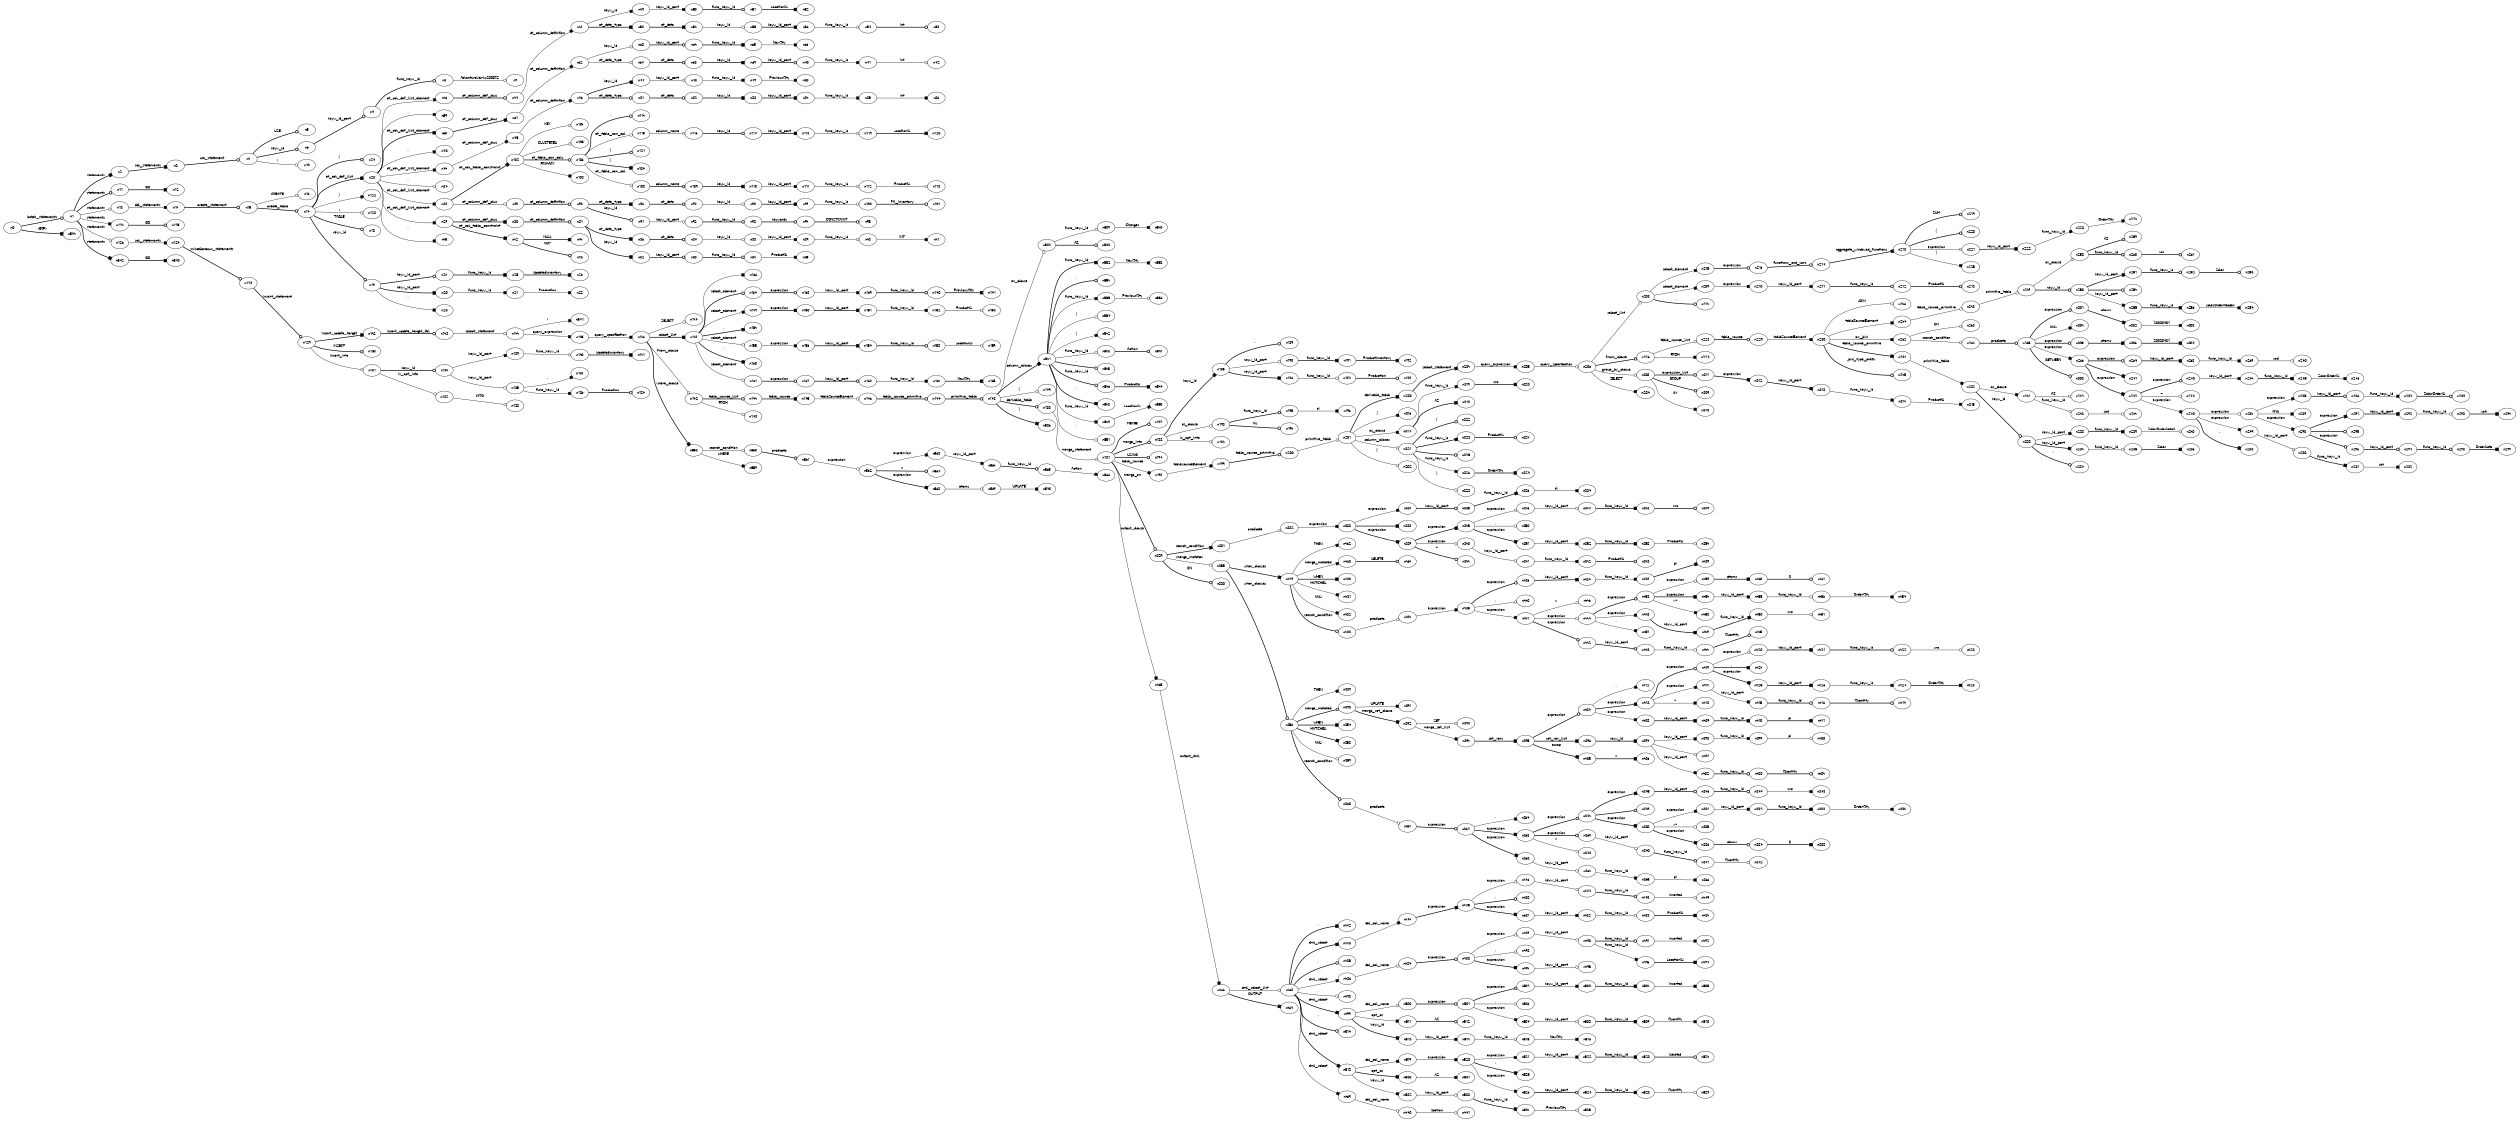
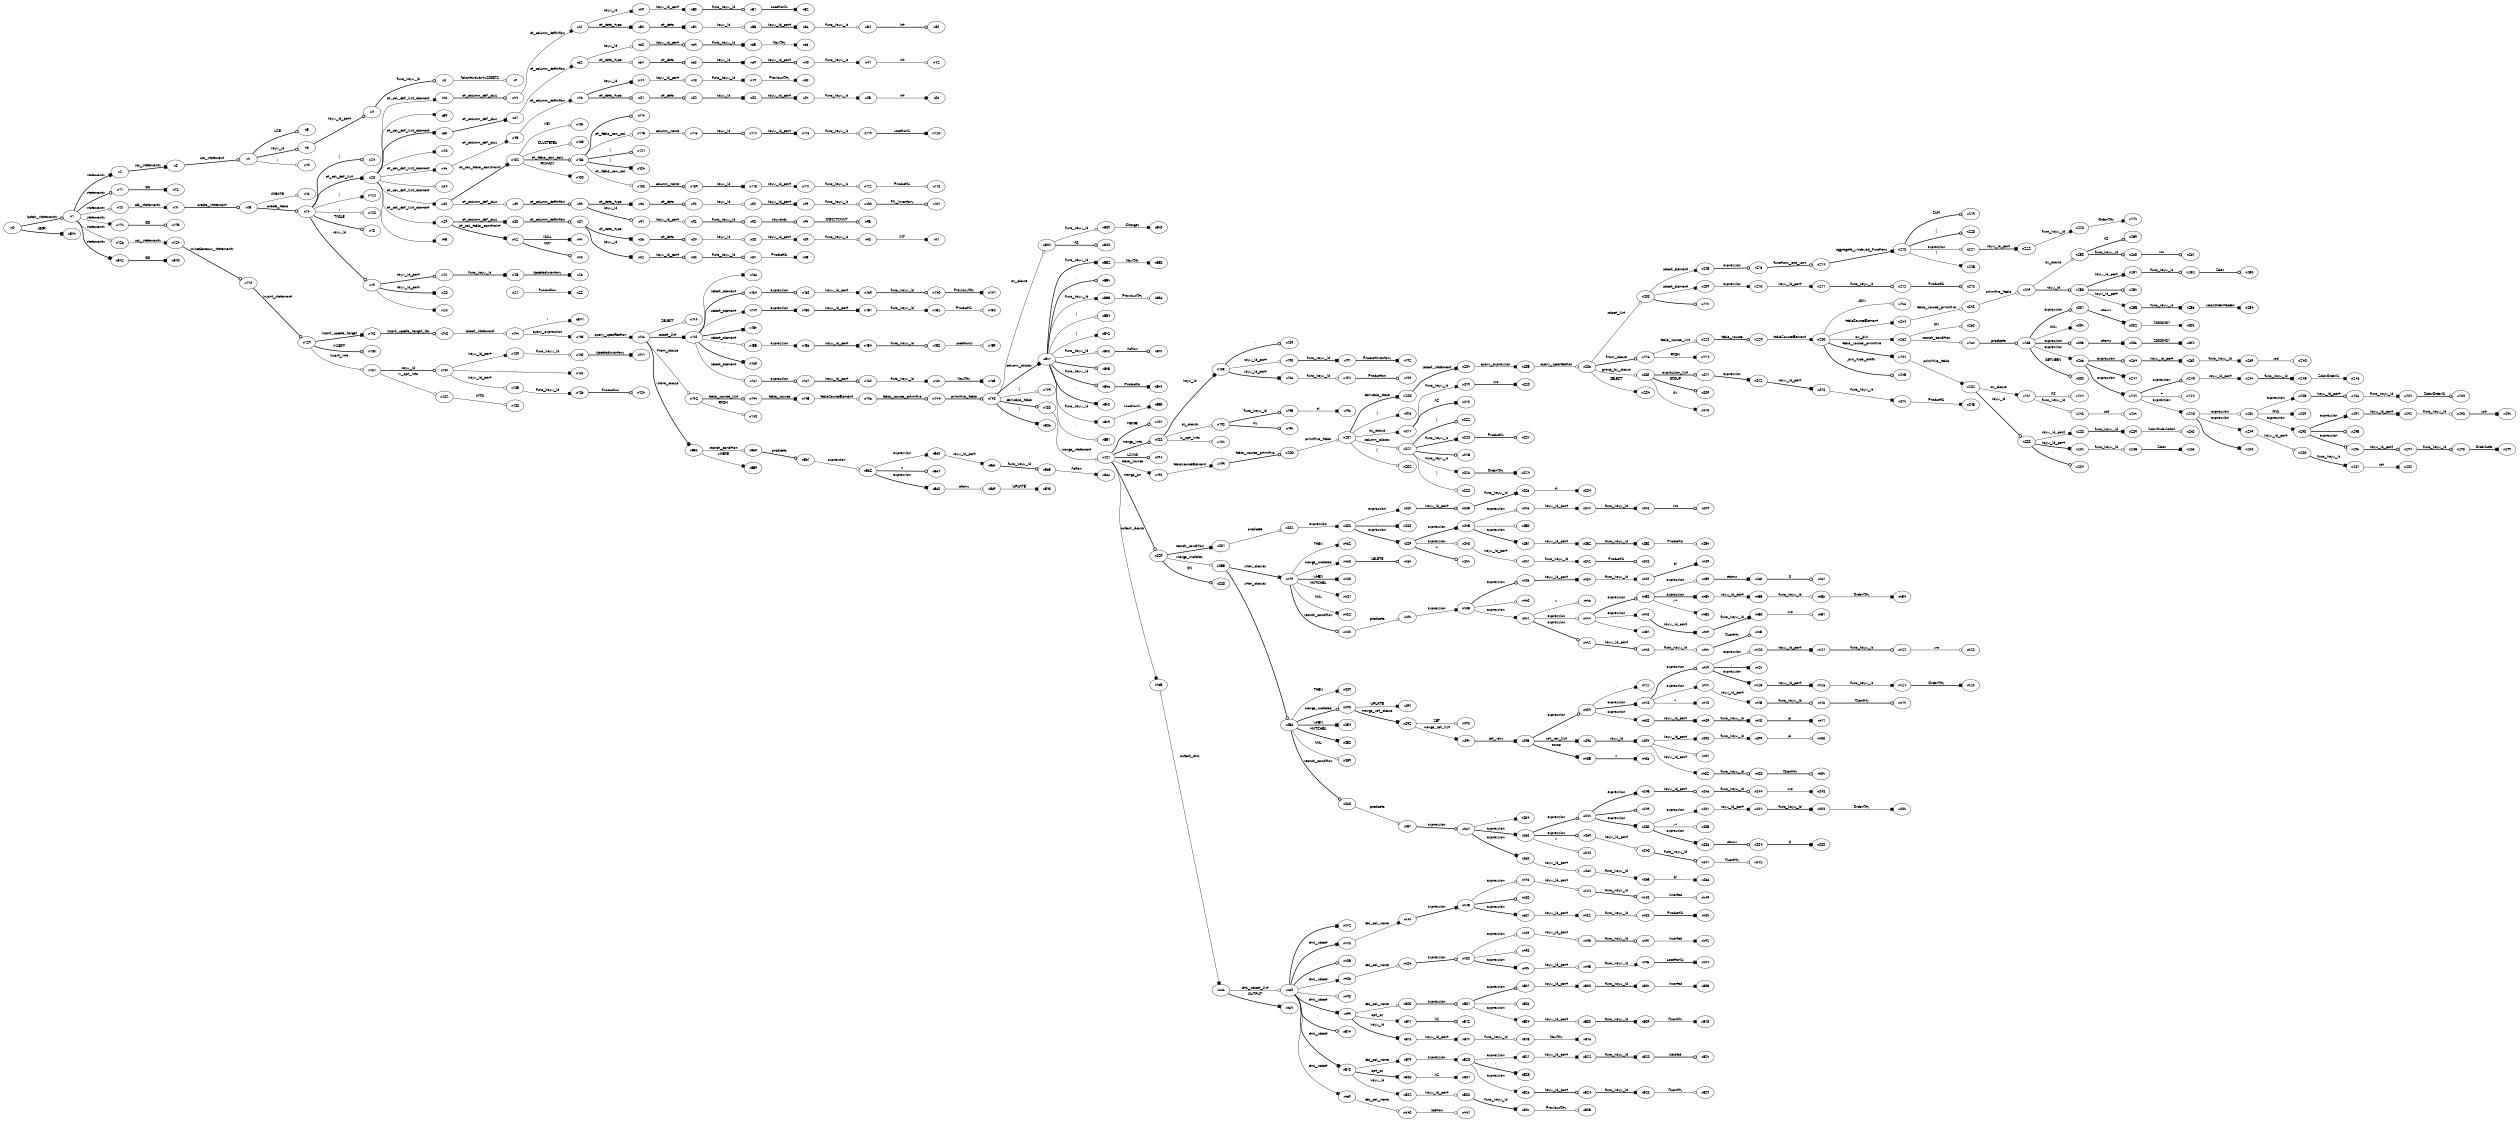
edge "n20" -> "n21": removed, label "func_keyw_id"
edge "n135" -> "n138": now "n134" -> "n138"
edge "n346" -> "n347": arrowhead odot -> box
edge "n490" -> "n496": now "n495" -> "n496"
